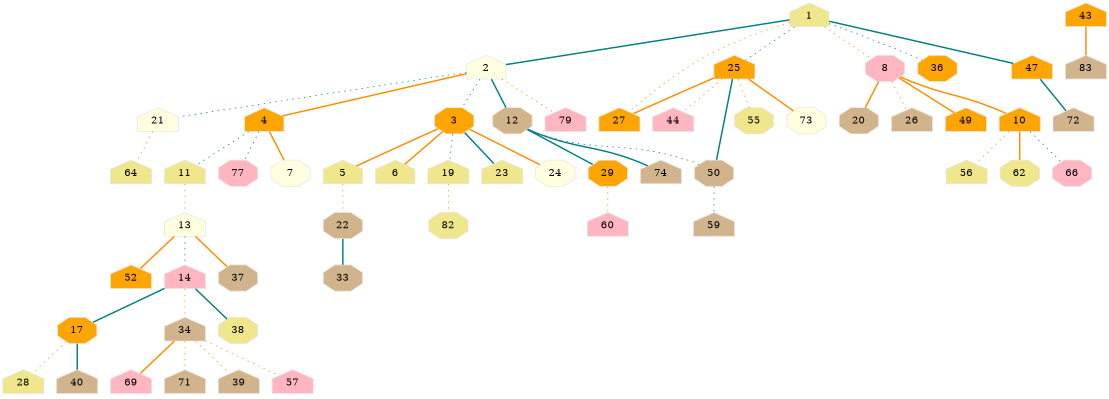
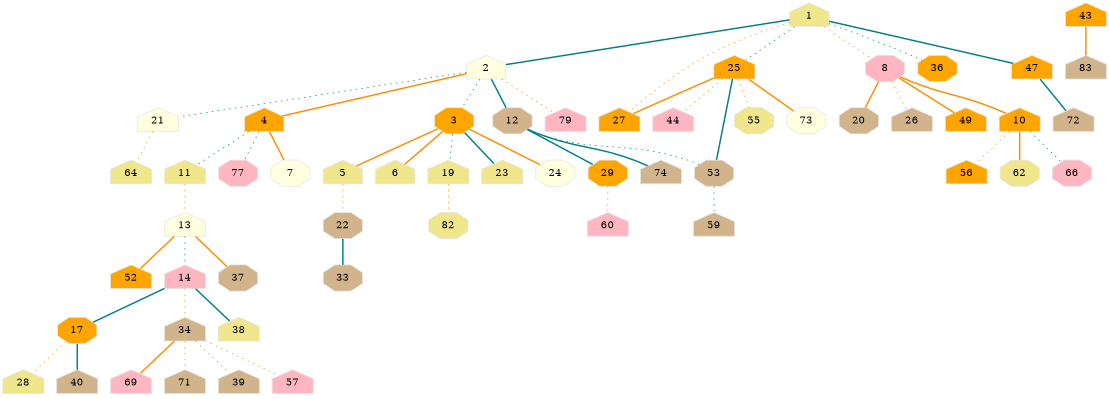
node "50": label "50" -> "53"
node "56": fillcolor khaki -> orange
node "38": shape octagon -> house
